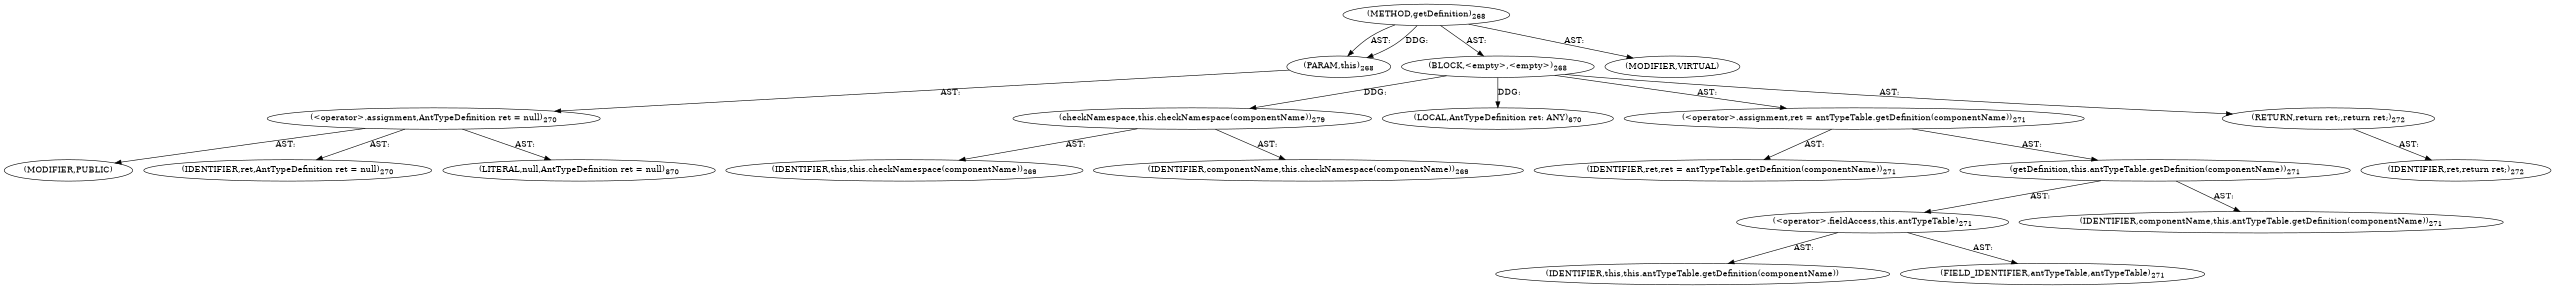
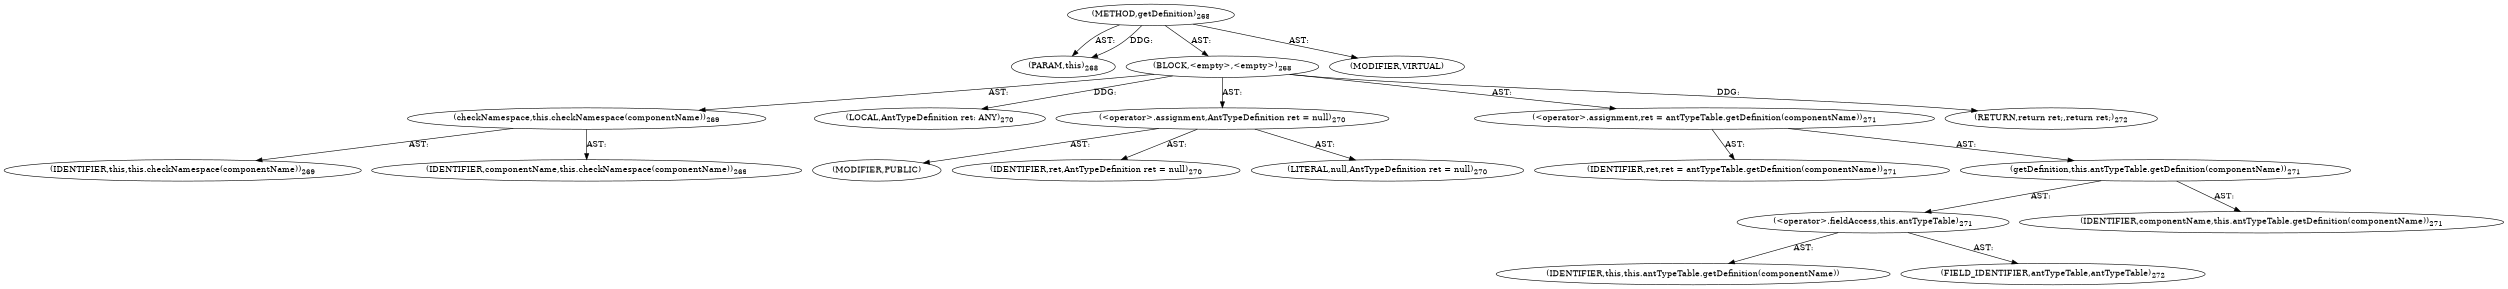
edge "(PARAM,this)" -> "(<operator>.assignment,AntTypeDefinition ret = null)": now "(BLOCK,<empty>,<empty>)" -> "(<operator>.assignment,AntTypeDefinition ret = null)"
edge "(BLOCK,<empty>,<empty>)" -> "(checkNamespace,this.checkNamespace(componentName))": label "DDG: " -> "AST: "
edge "(BLOCK,<empty>,<empty>)" -> "(RETURN,return ret;,return ret;)": label "AST: " -> "DDG: "
node "(checkNamespace,this.checkNamespace(componentName))": text "279" -> "269"
node "(LOCAL,AntTypeDefinition ret: ANY)": text "670" -> "270"
node "(LITERAL,null,AntTypeDefinition ret = null)": text "870" -> "270"
node "(IDENTIFIER,ret,return ret;)": removed
node "(FIELD_IDENTIFIER,antTypeTable,antTypeTable)": text "271" -> "272"
